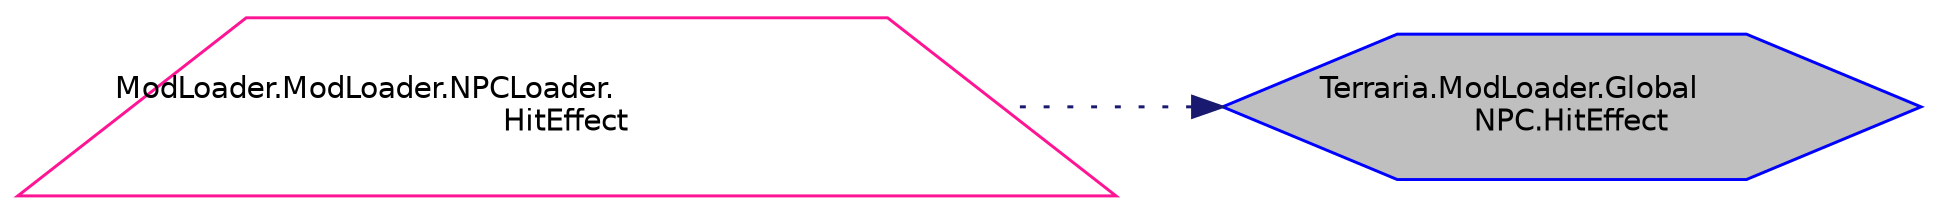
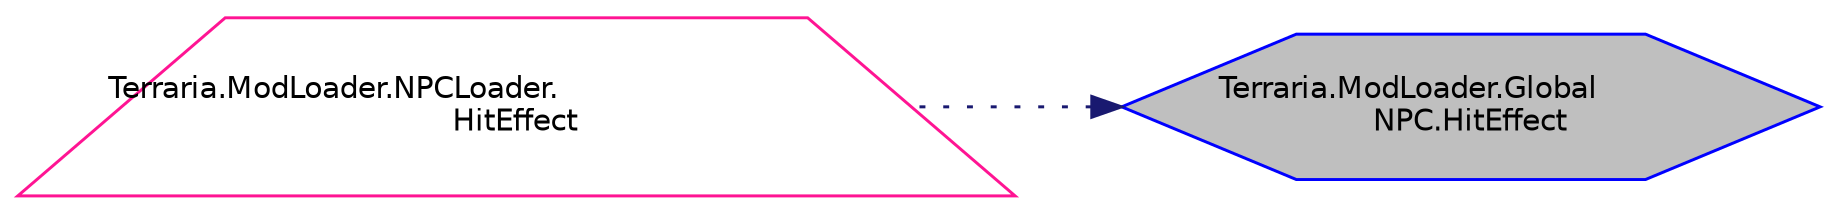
node "ModLoader.ModLoader.NPCLoader. HitEffect": label "ModLoader.ModLoader.NPCLoader. HitEffect" -> "Terraria.ModLoader.NPCLoader. HitEffect"
